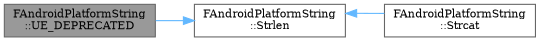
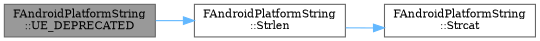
edge "FAndroidPlatformString ::Strcat" -> "FAndroidPlatformString ::Strlen": reversed
